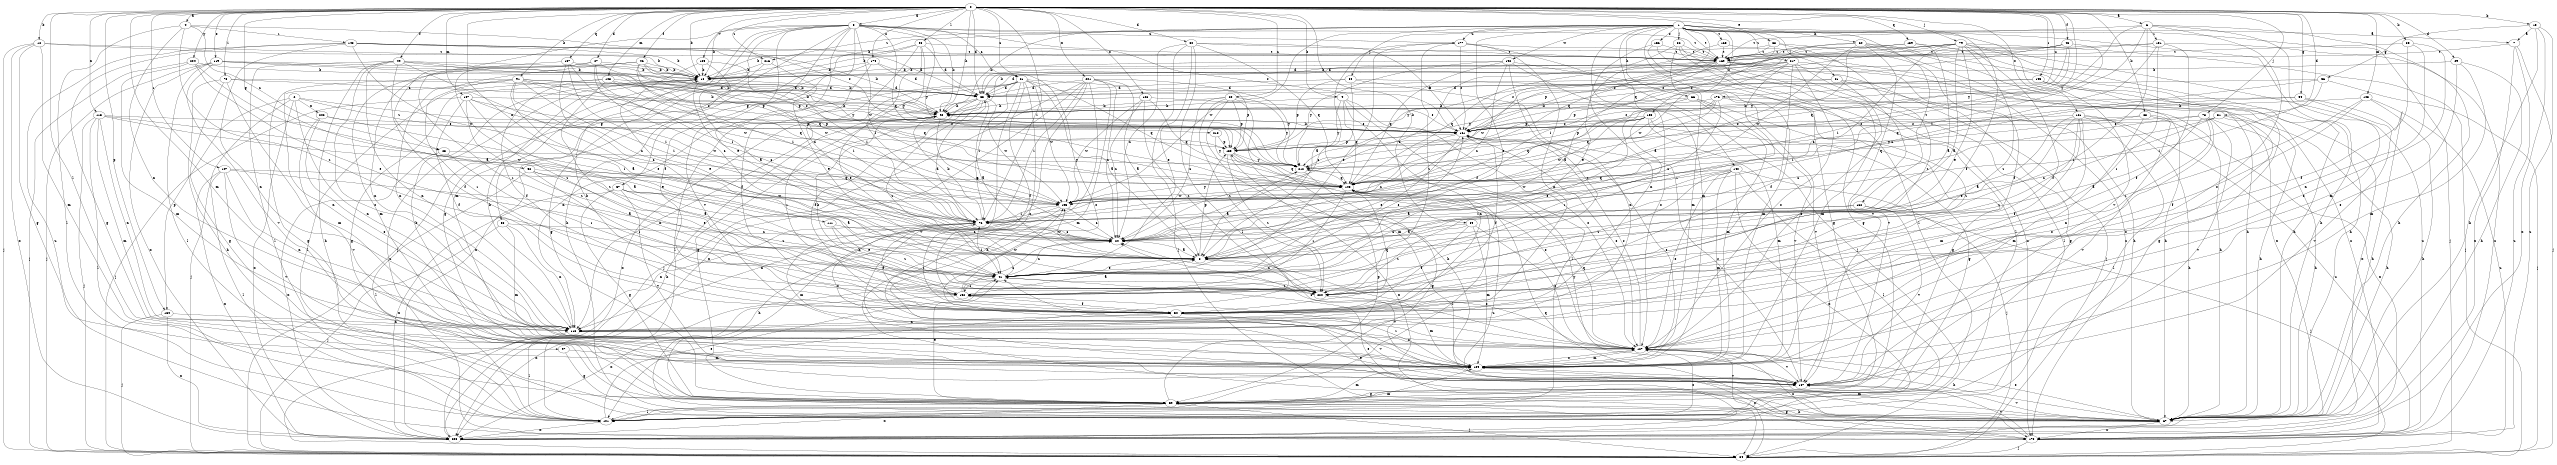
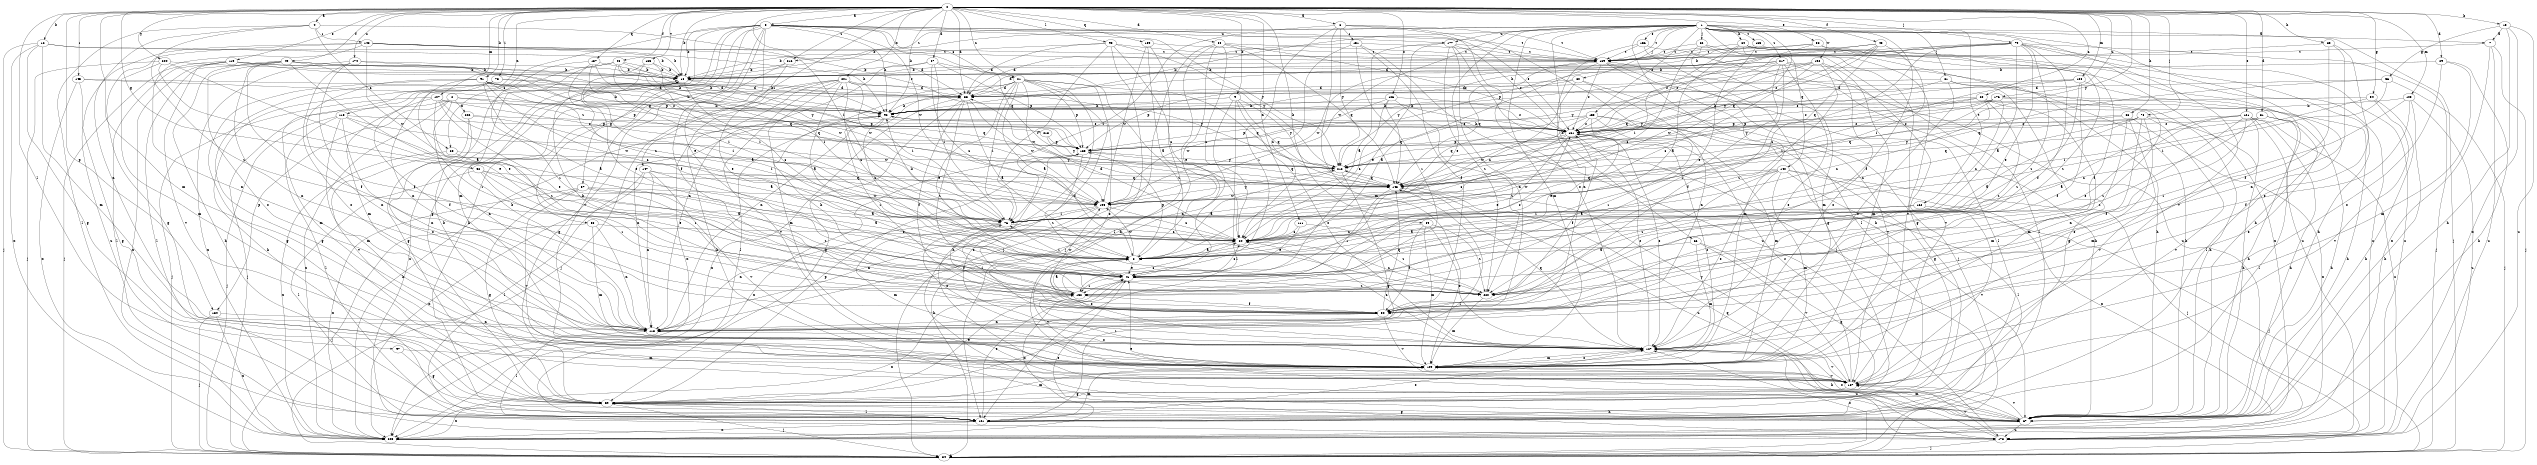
edge "66" -> "92": removed, label "k"
edge "66" -> "8": label "f" -> "a"
